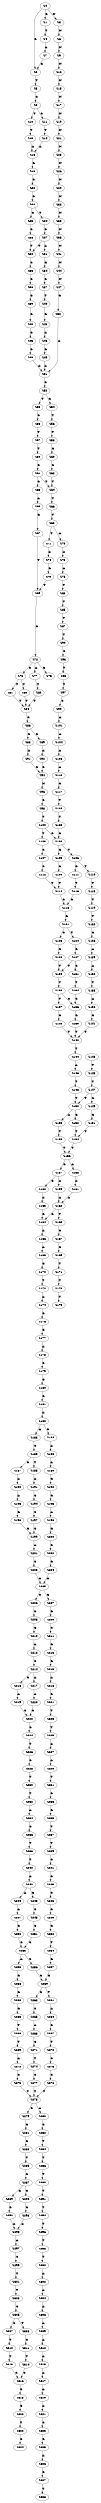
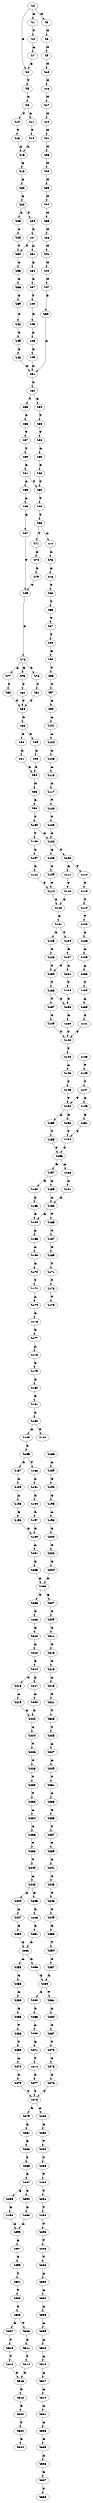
edge "S76" -> "S80": now "S75" -> "S80"
edge "S184" -> "S186": removed, label "A"
